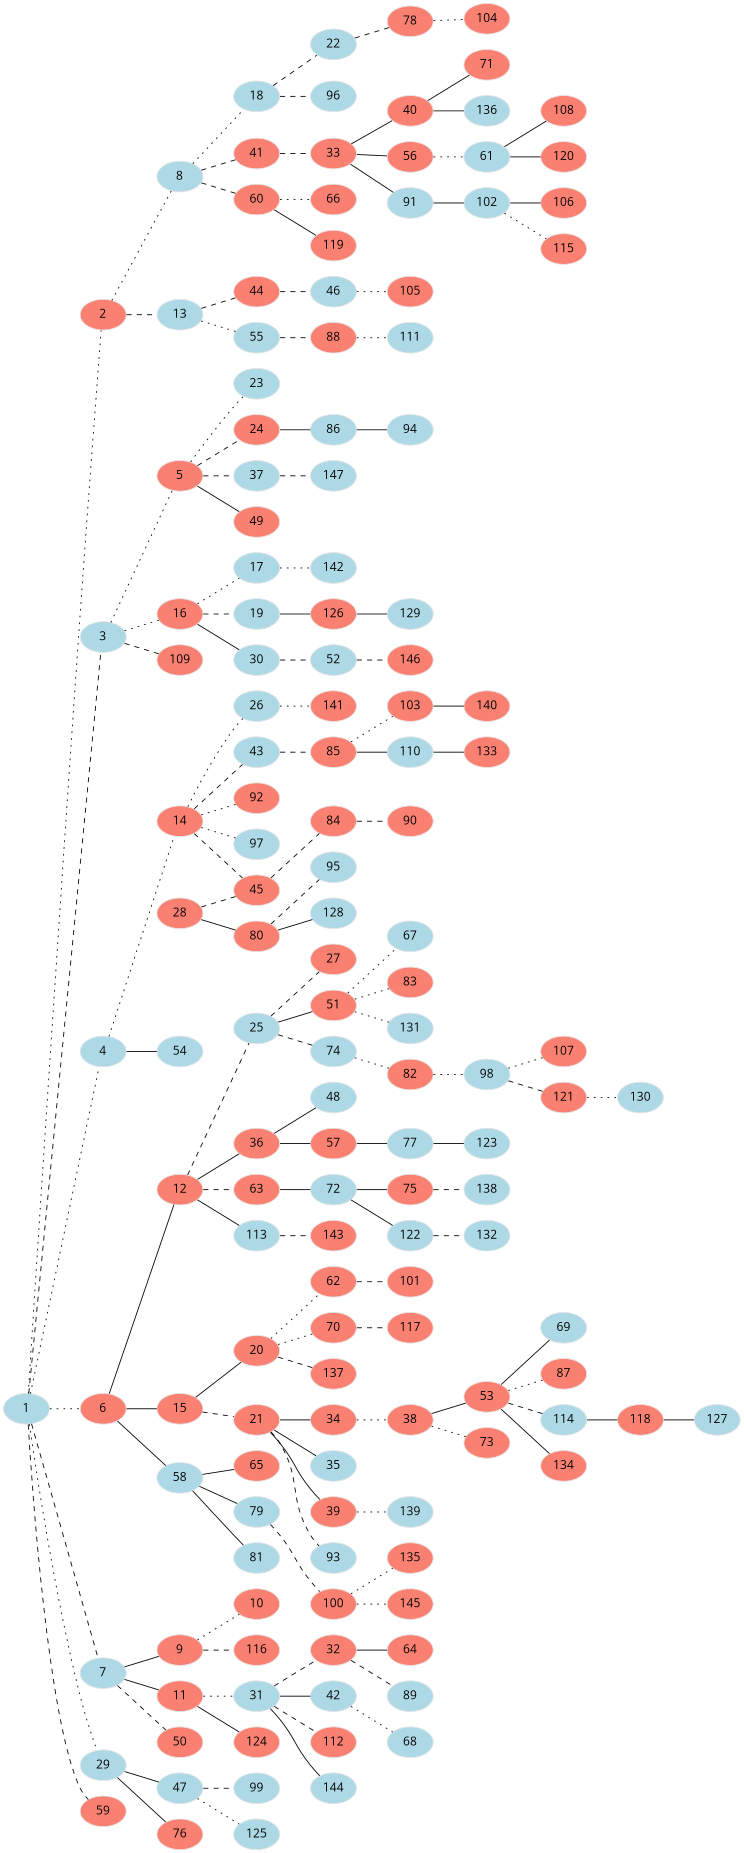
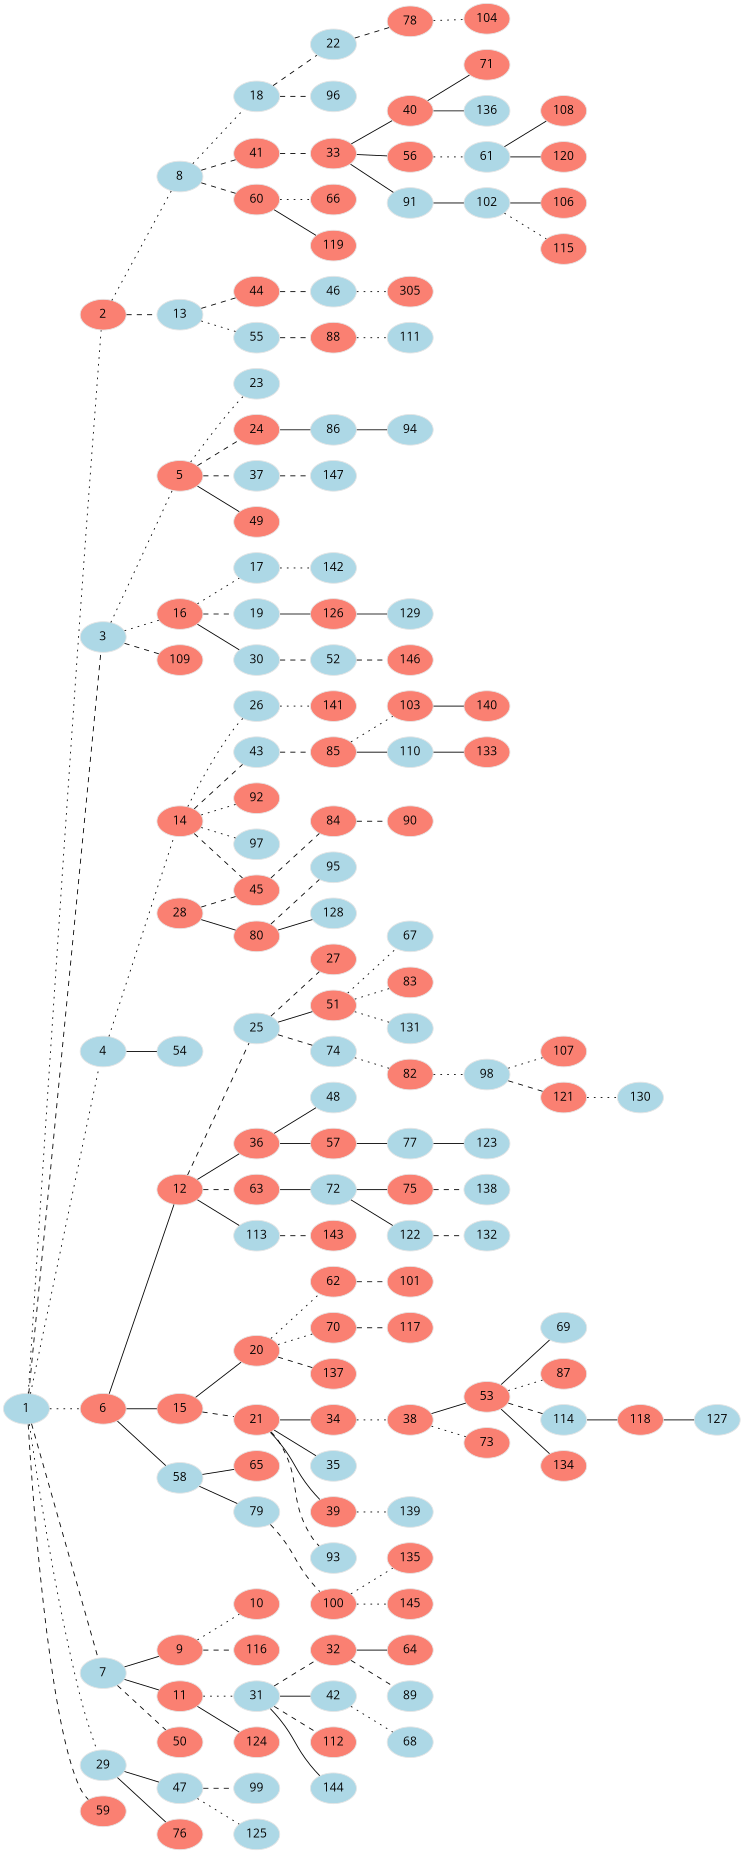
node "105": label "105" -> "305"
node "81": removed
